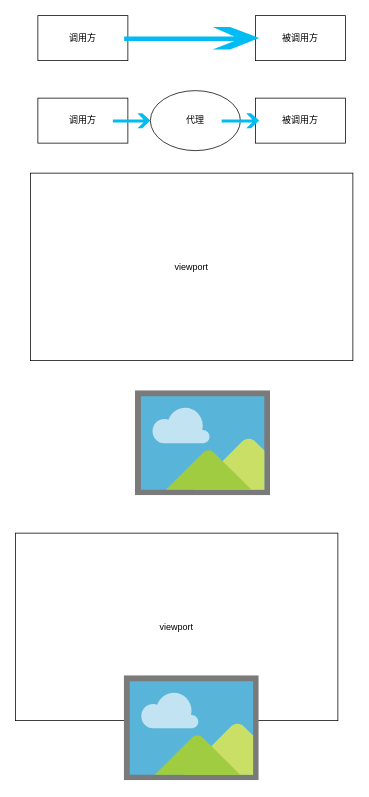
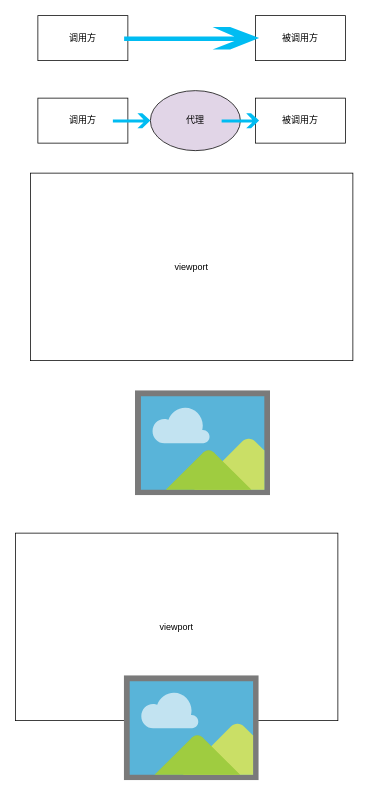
node "代理": fillcolor #ffffff -> #e1d5e7
